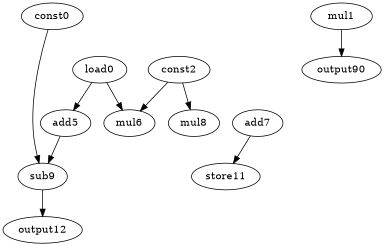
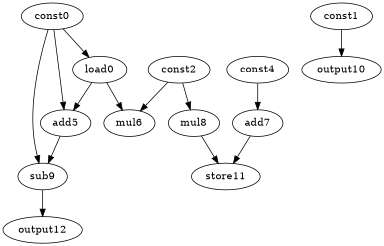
node "mul1": label "mul1" -> "const1"
edge "const0" -> "load0": added
edge "const0" -> "add5": added
node "const4": added
node "output90": label "output90" -> "output10"
edge "mul8" -> "store11": added
